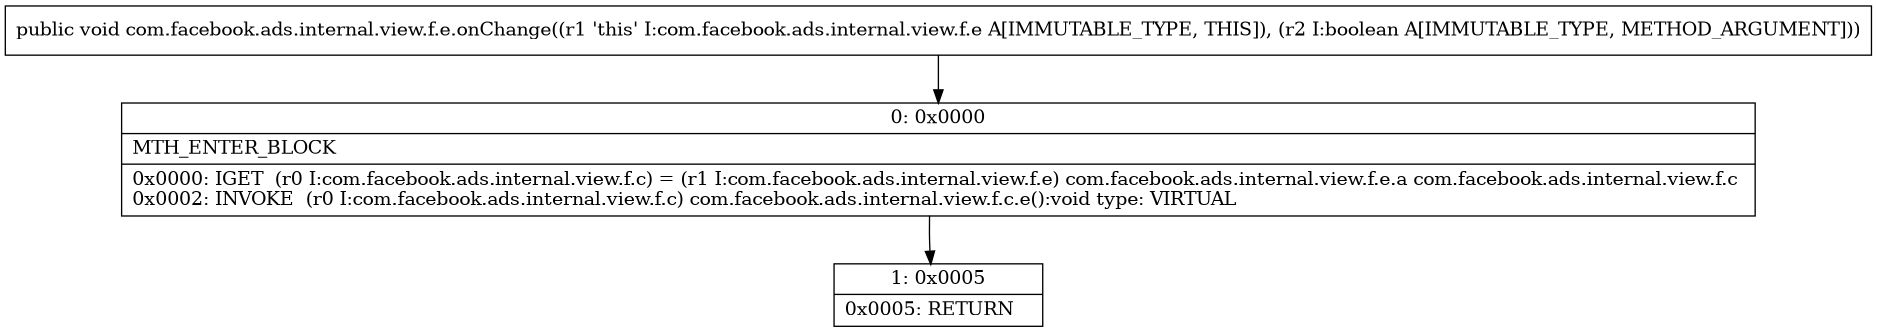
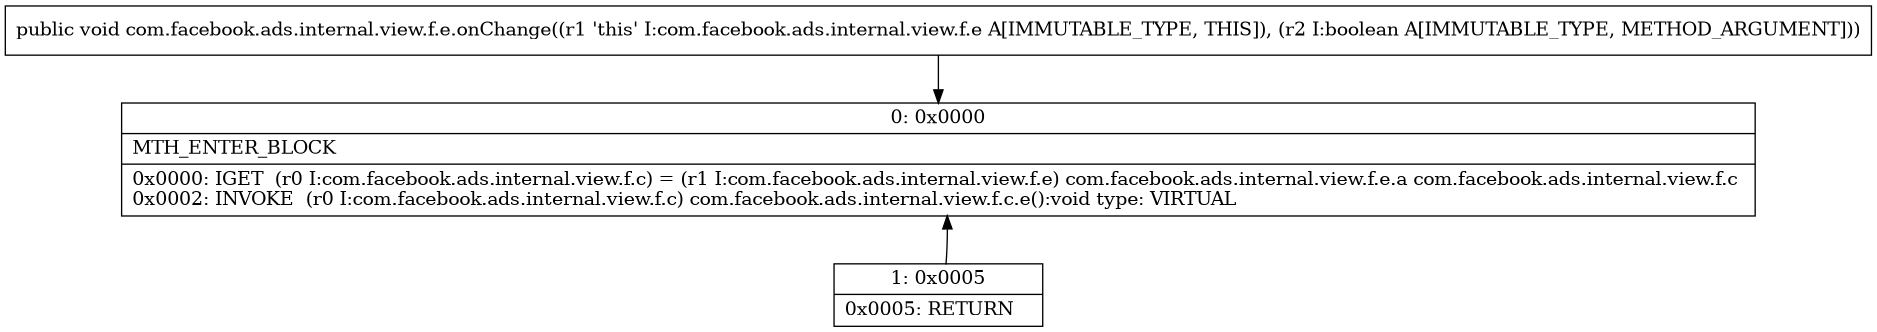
edge "0: 0x0000" -> "1: 0x0005": reversed
